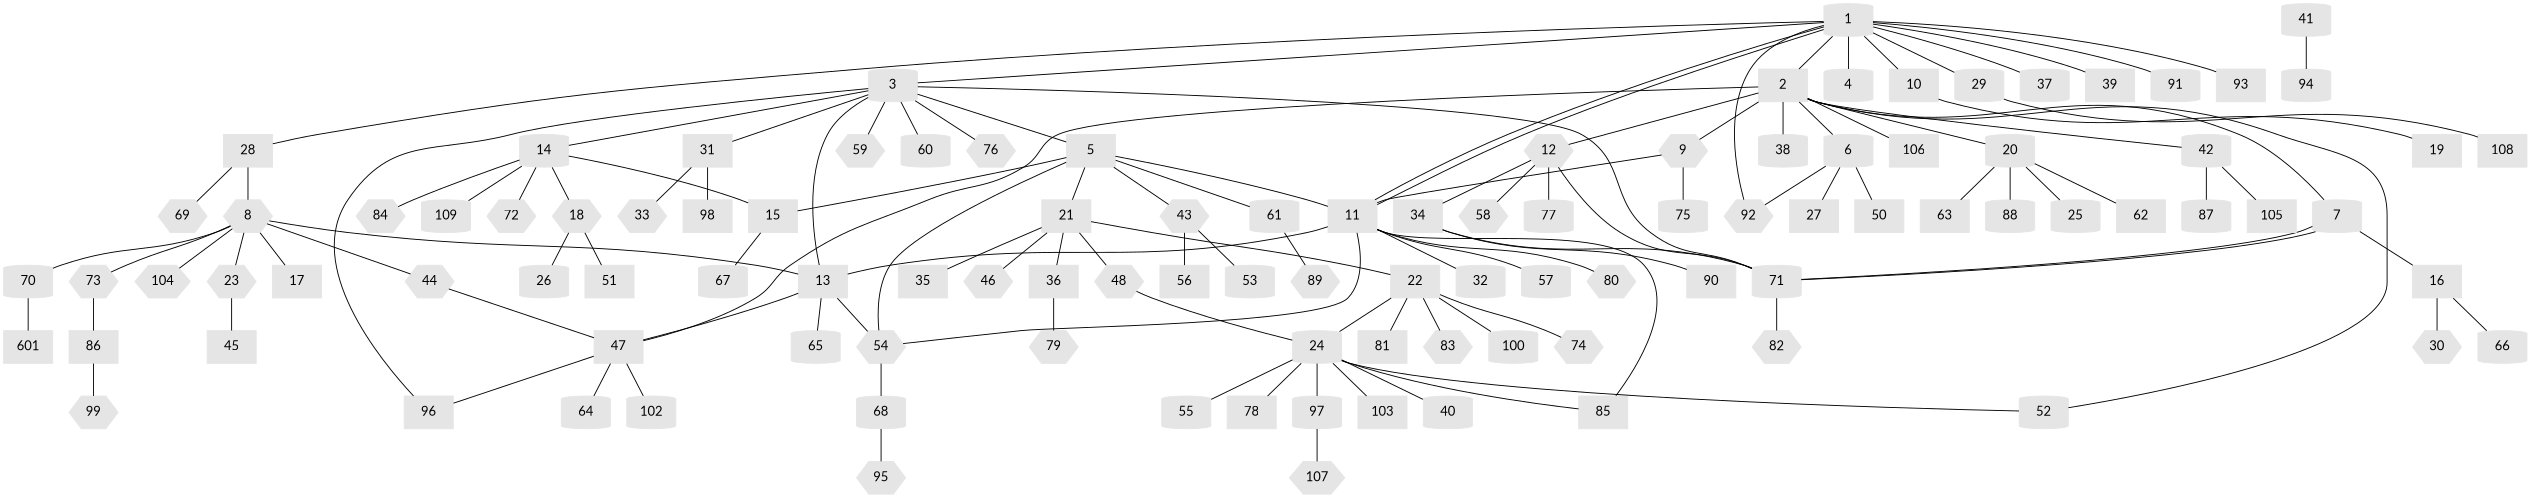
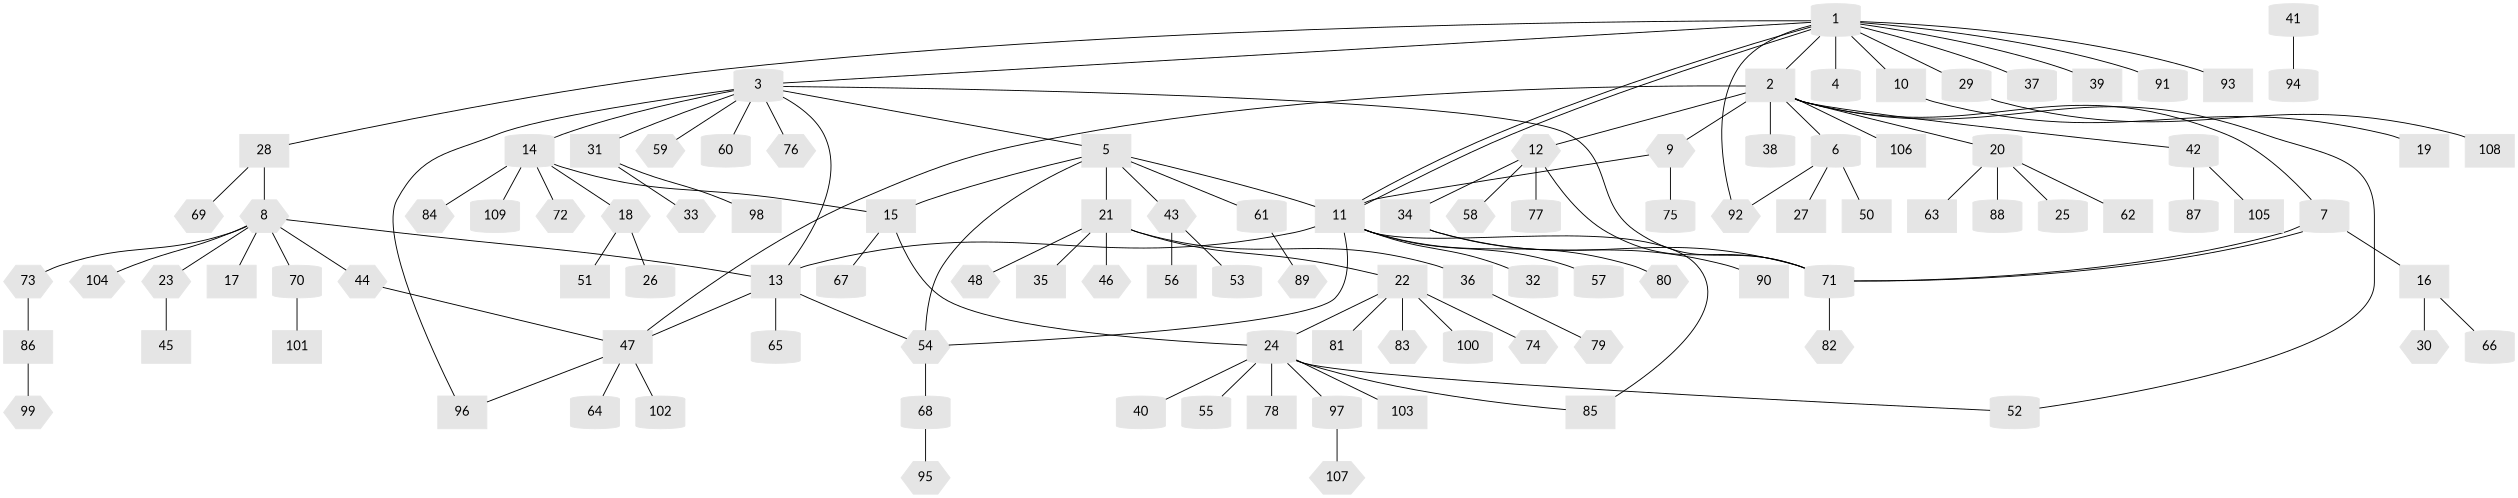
edge "48" -- "24": now "15" -- "24"
node "601": label "601" -> "101"
